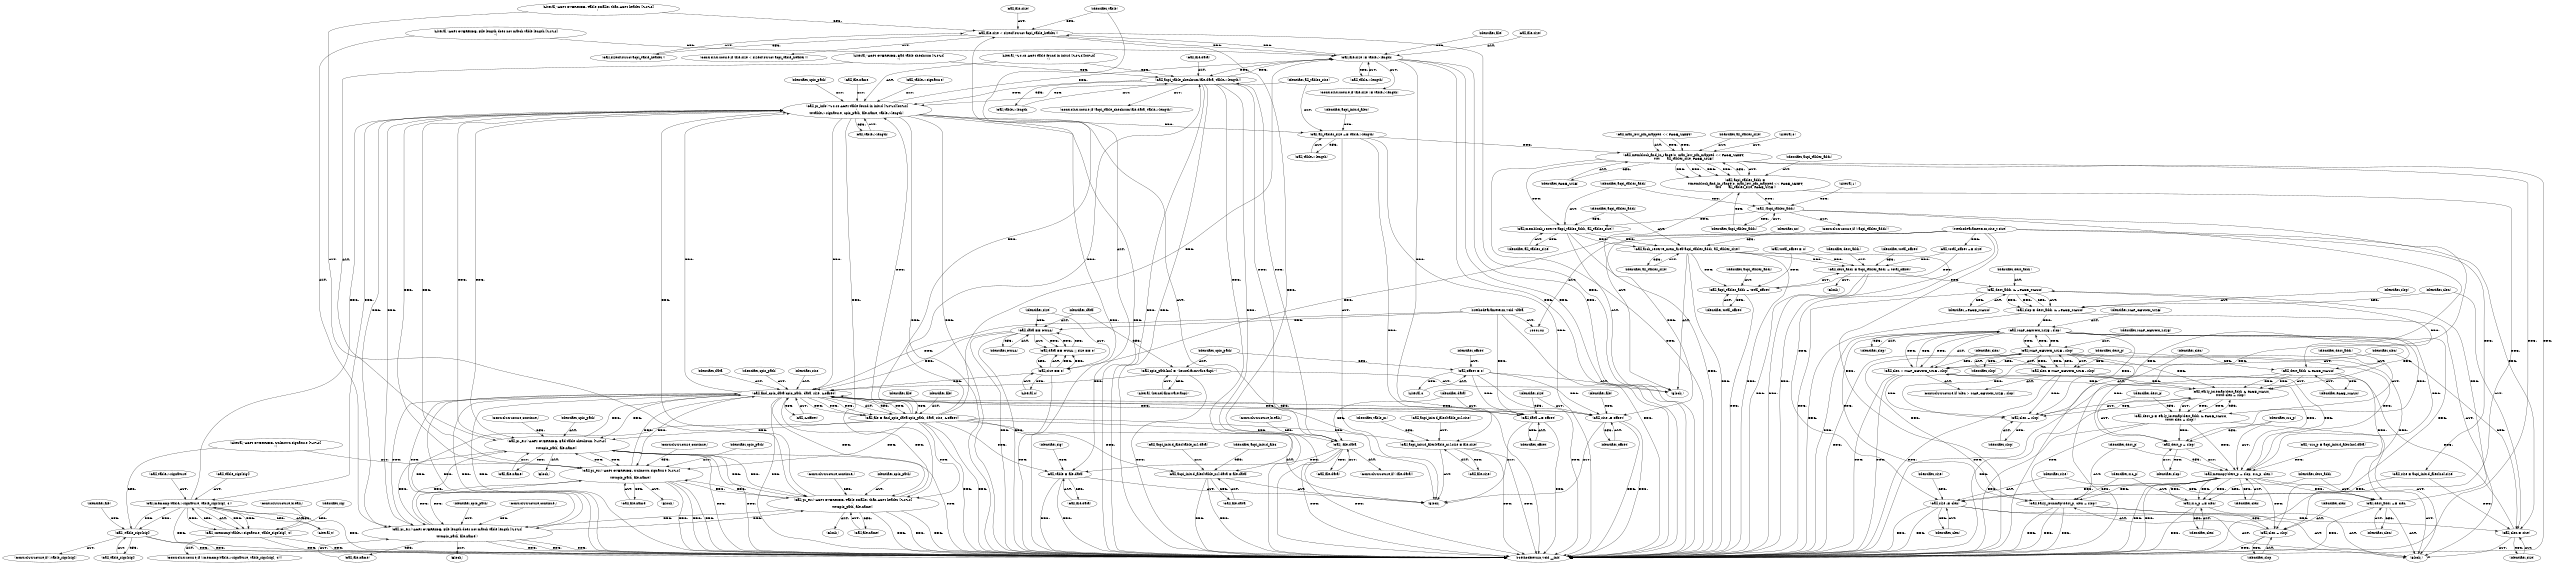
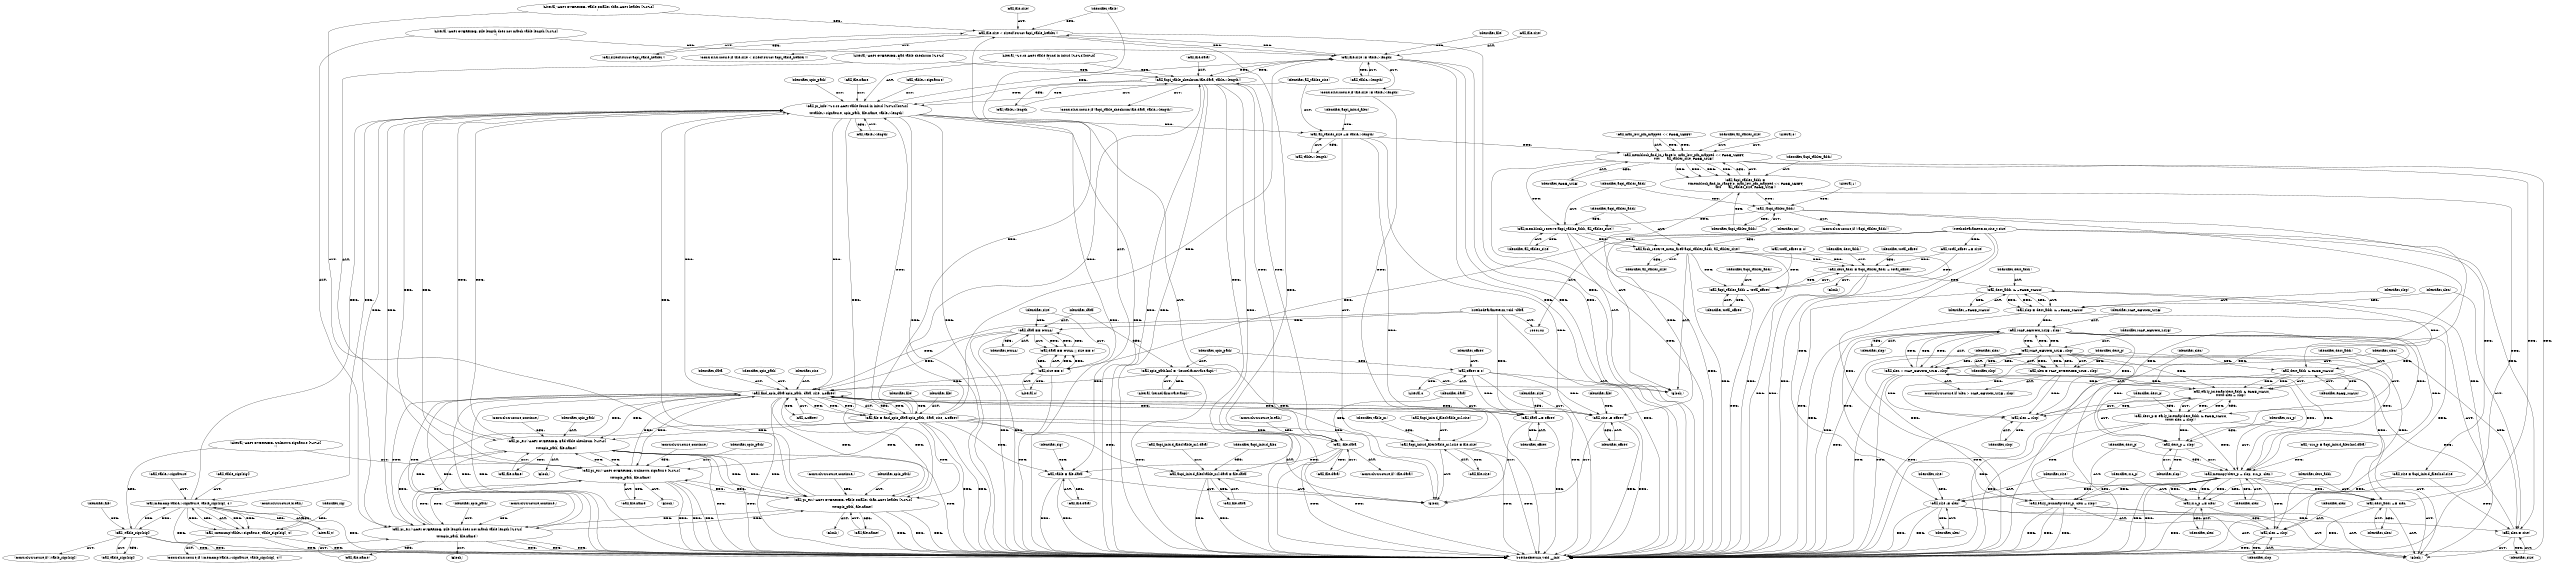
edge "(Call,dest_addr = acpi_tables_addr + total_offset)" -> "(Call,acpi_tables_addr + total_offset)": added, label "CFG:"
edge "(Call,file.size != table->length)" -> "(Call,acpi_initrd_files[table_nr].size = file.size)": now "(ControlStructure,if (file.size != table->length))" -> "(Call,acpi_initrd_files[table_nr].size = file.size)"
node "(Call,clen = MAP_CHUNK_SIZE - slop)": label "(Call,clen = MAP_CHUNK_SIZE - slop)" -> "(Call,clen = MAP_OVERRIDE_SIZE - slop)"
edge "(Call,size -= offset)" -> "(Call,find_cpio_data(cpio_path, data, size, &offset))": label "CFG: " -> "DDG: "
